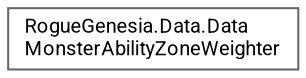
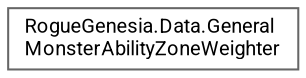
node "RogueGenesia.Data.Data MonsterAbilityZoneWeighter": label "RogueGenesia.Data.Data MonsterAbilityZoneWeighter" -> "RogueGenesia.Data.General MonsterAbilityZoneWeighter"
